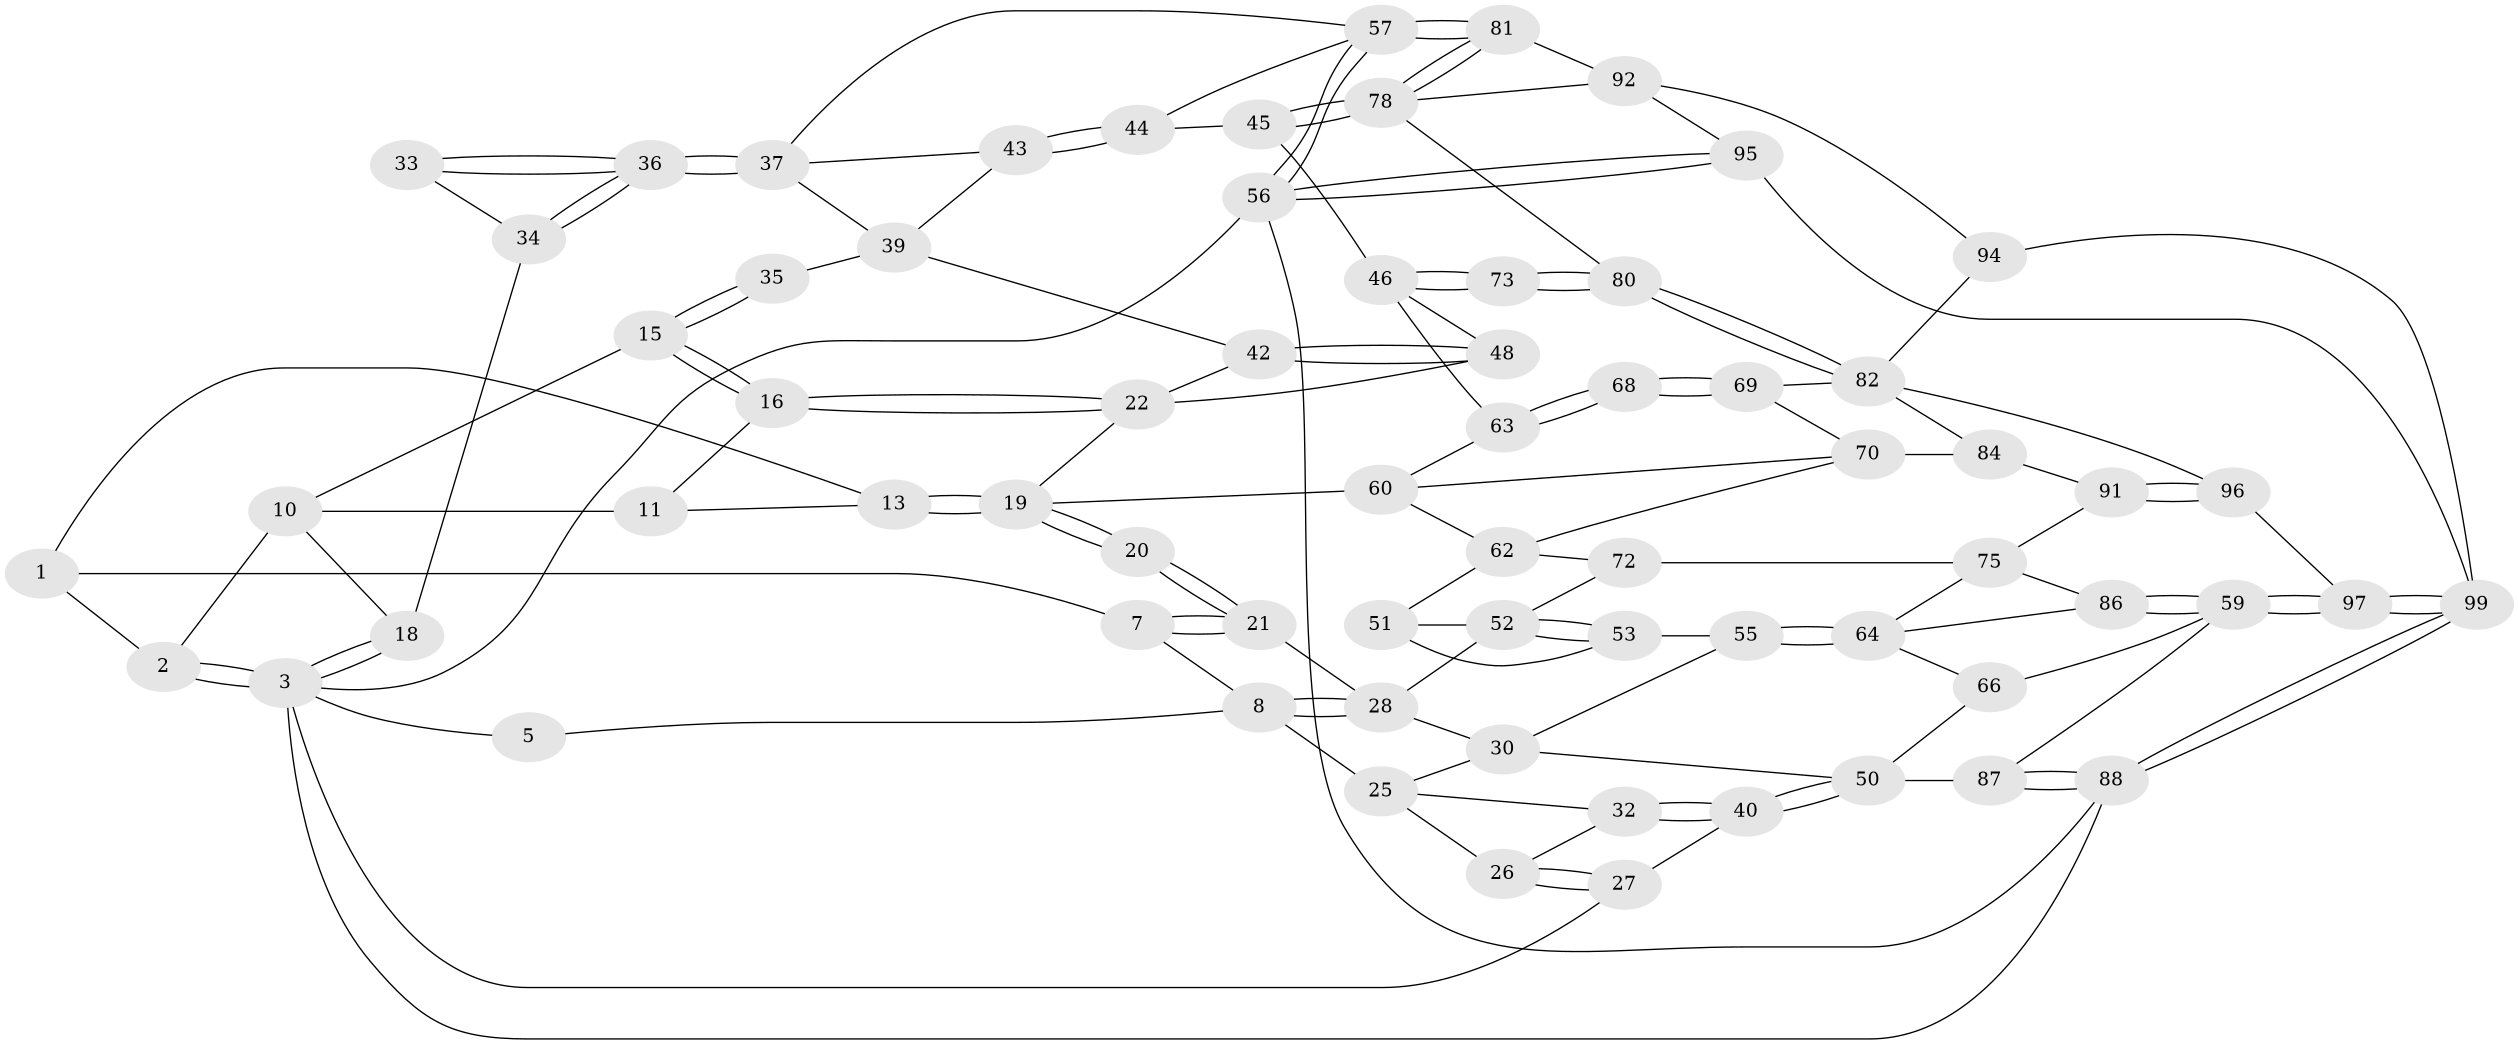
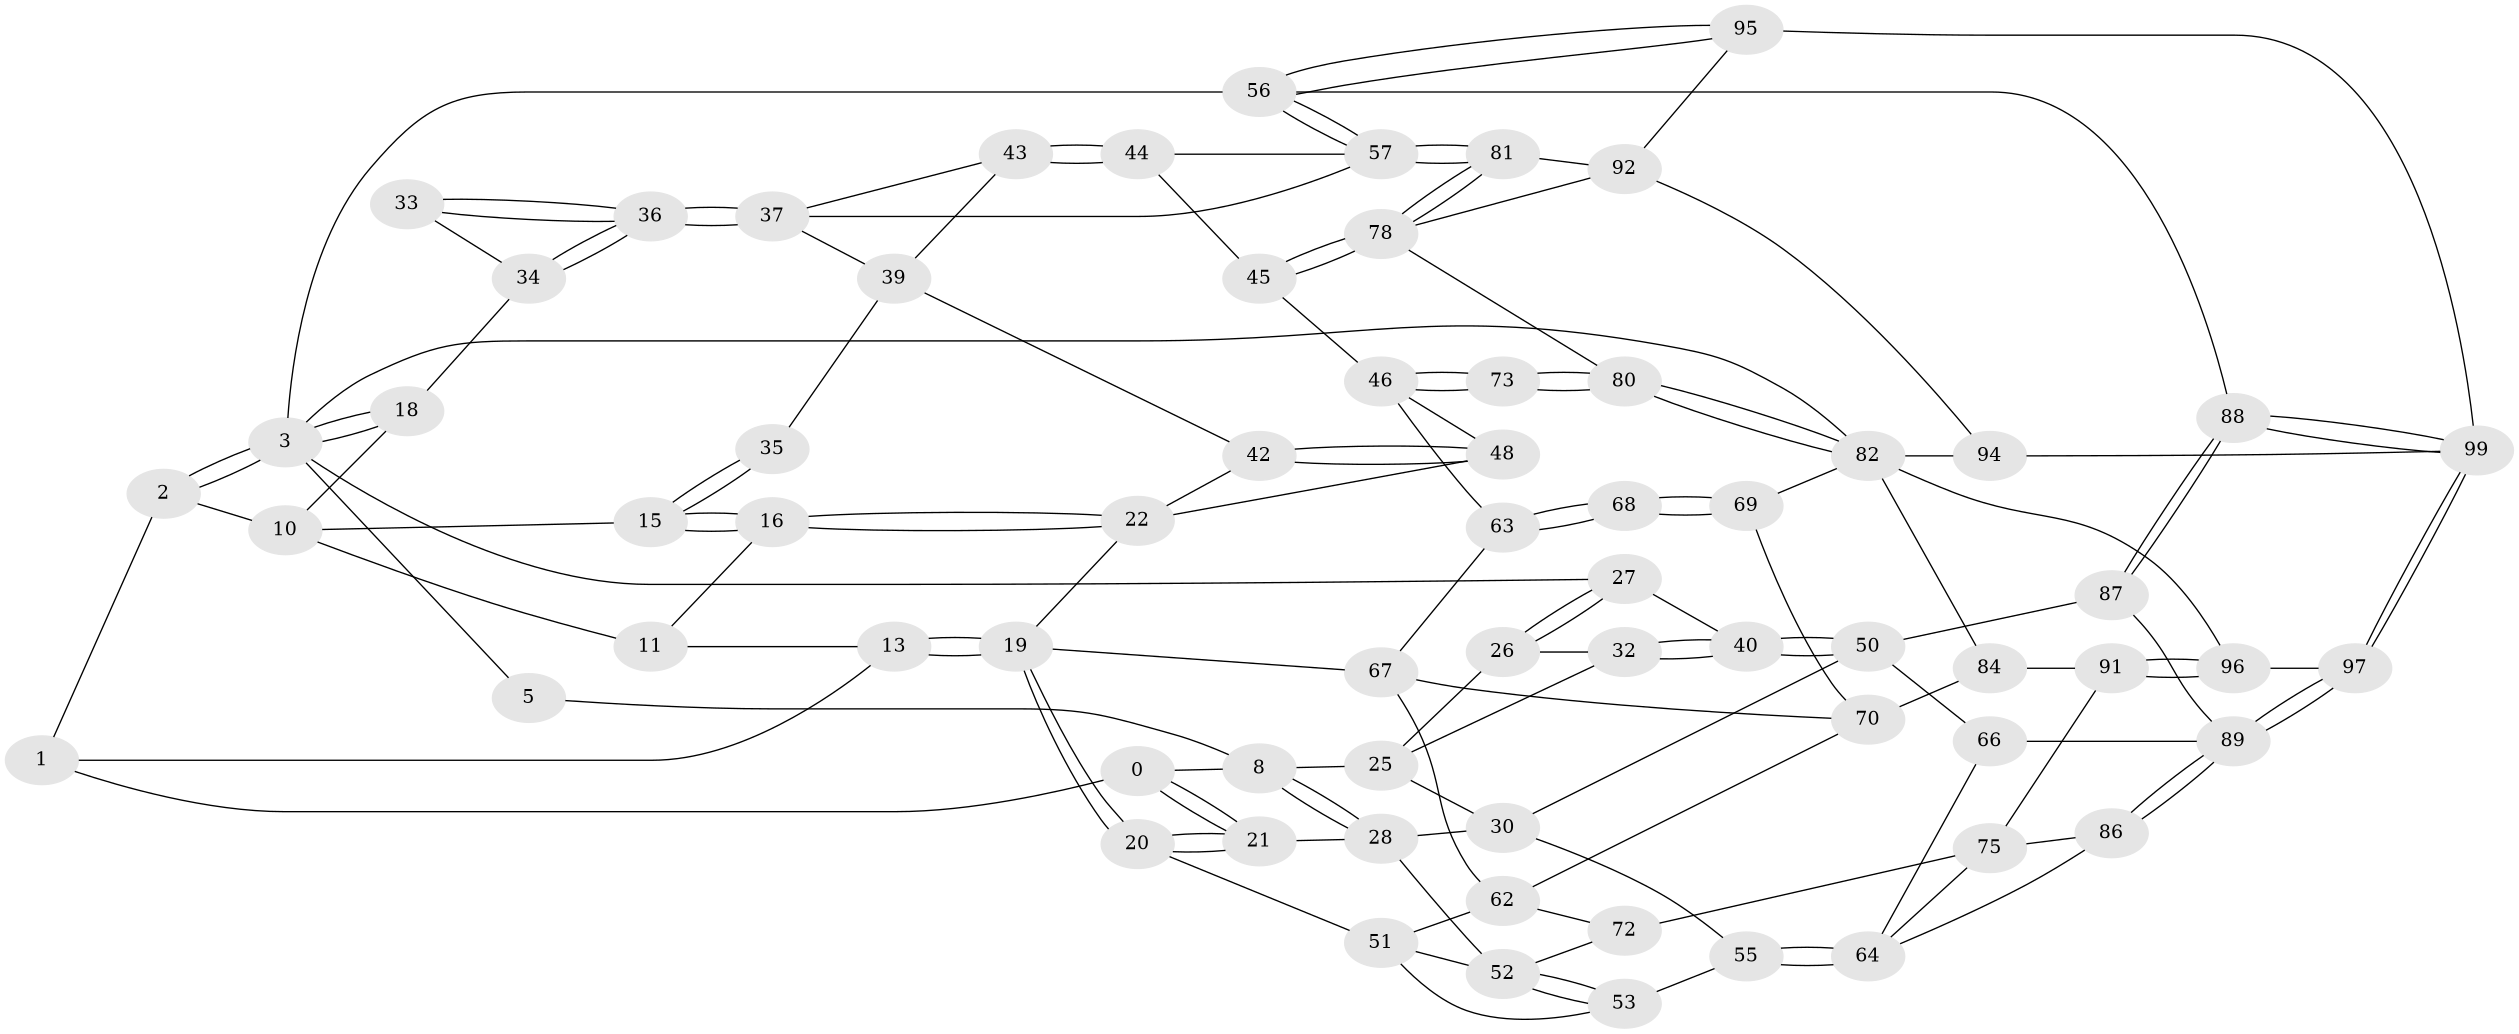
node "60": label "60" -> "67"
node "59": label "59" -> "89"
node "7": label "7" -> "0"
edge "20" -- "51": added
edge "3" -- "88": now "3" -- "82"
